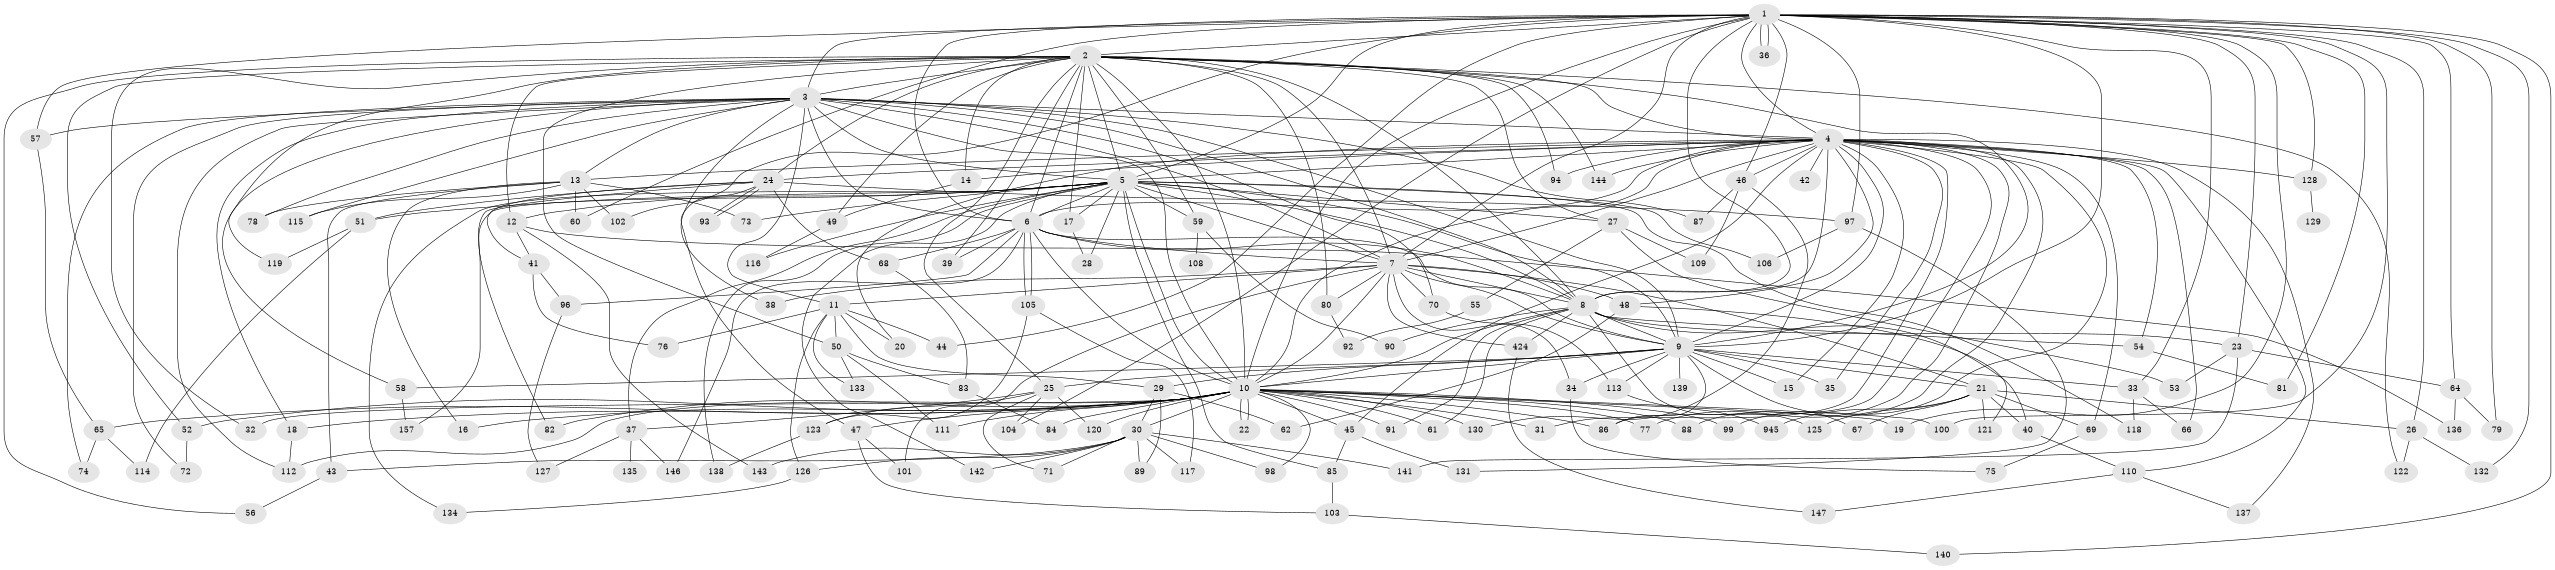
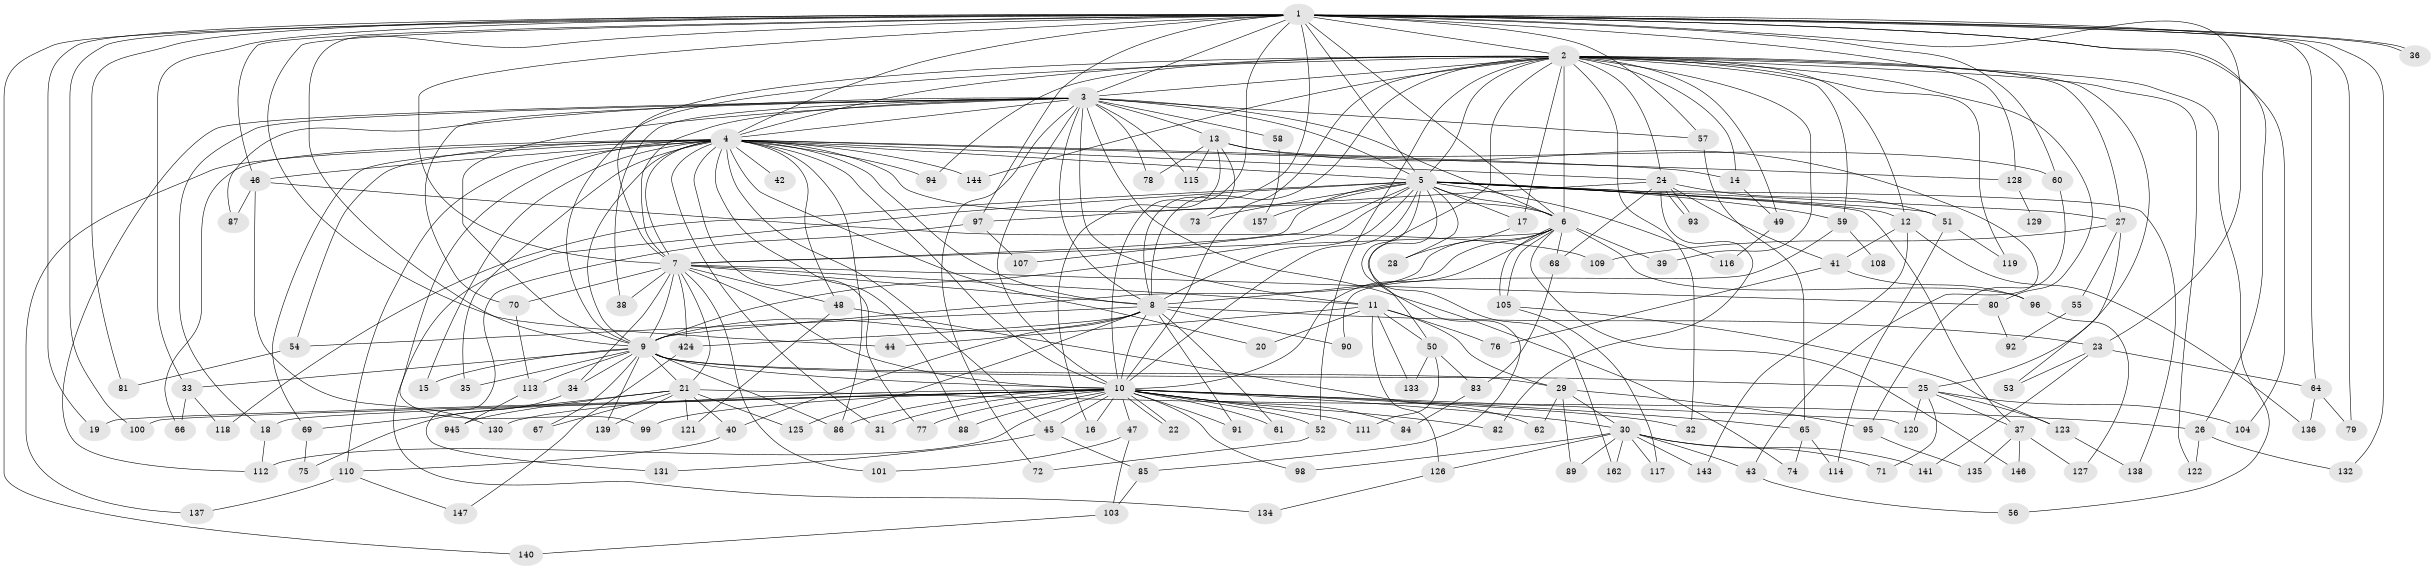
edge "4" -- "13": removed
node "102": removed
node "106": label "106" -> "107"
edge "24" -- "47": removed
edge "9" -- "58": removed
edge "21" -- "139": added
node "95": added
node "142": label "142" -> "162"
